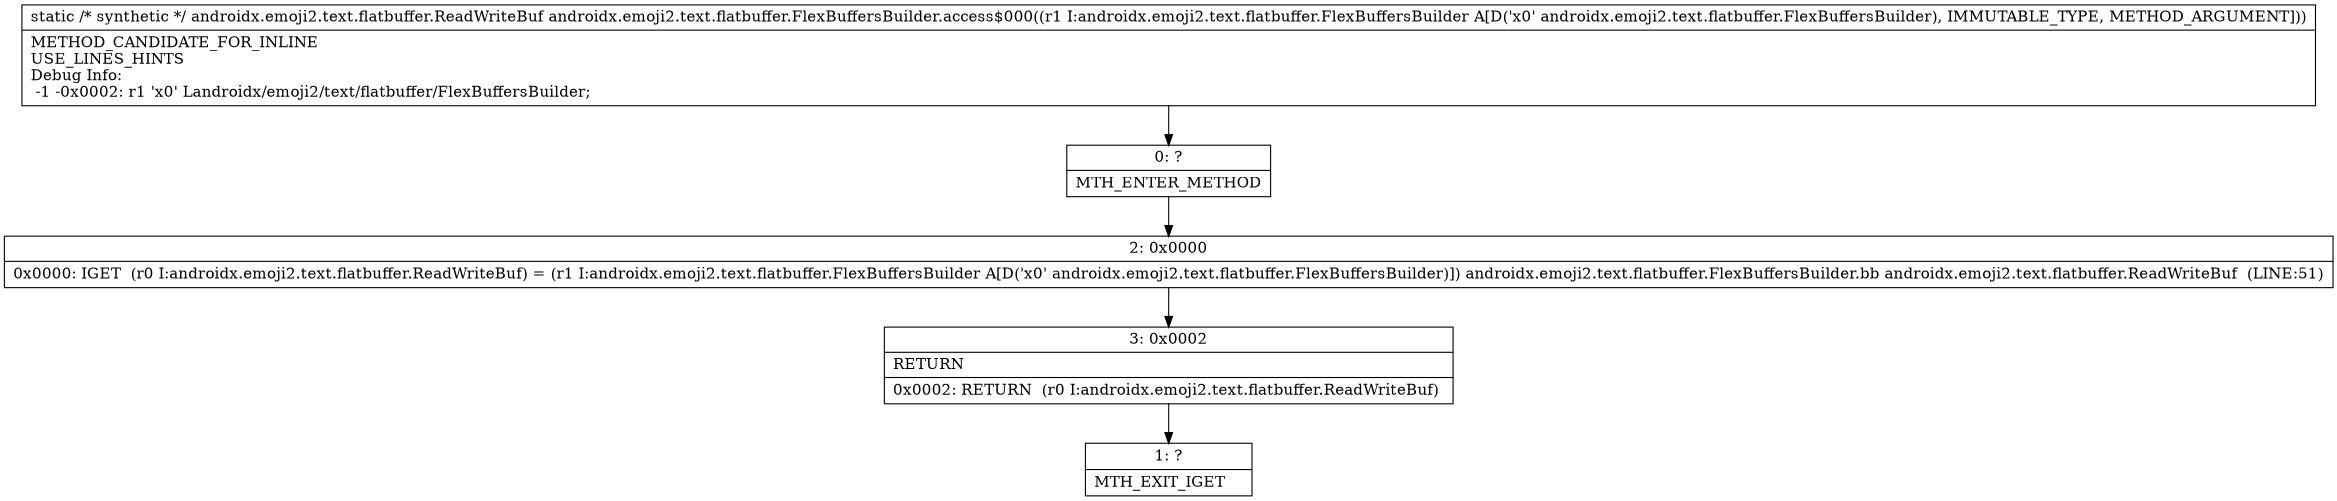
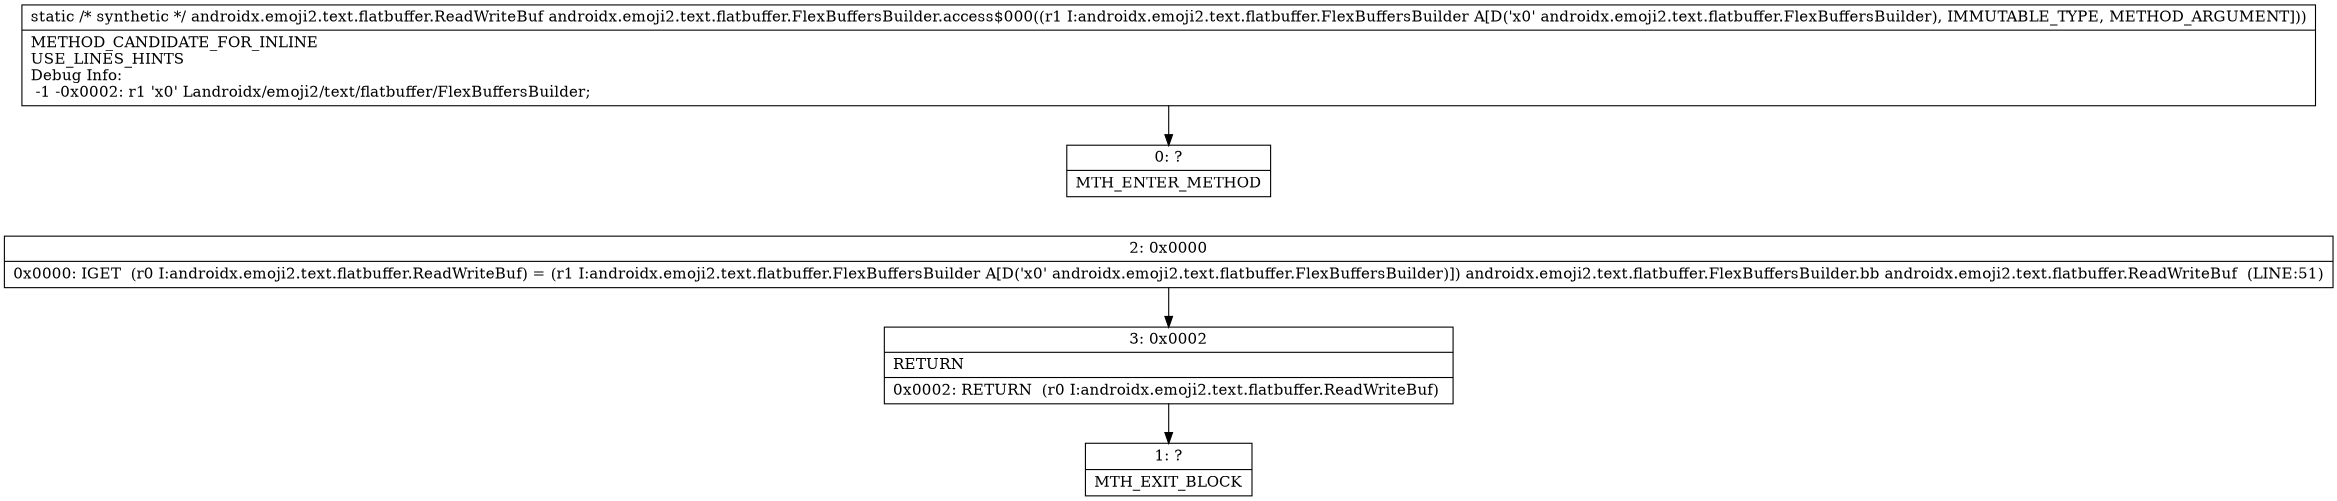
edge "0: ?" -> "2: 0x0000": removed
node "1: ?": text "MTH_EXIT_IGET" -> "MTH_EXIT_BLOCK"
